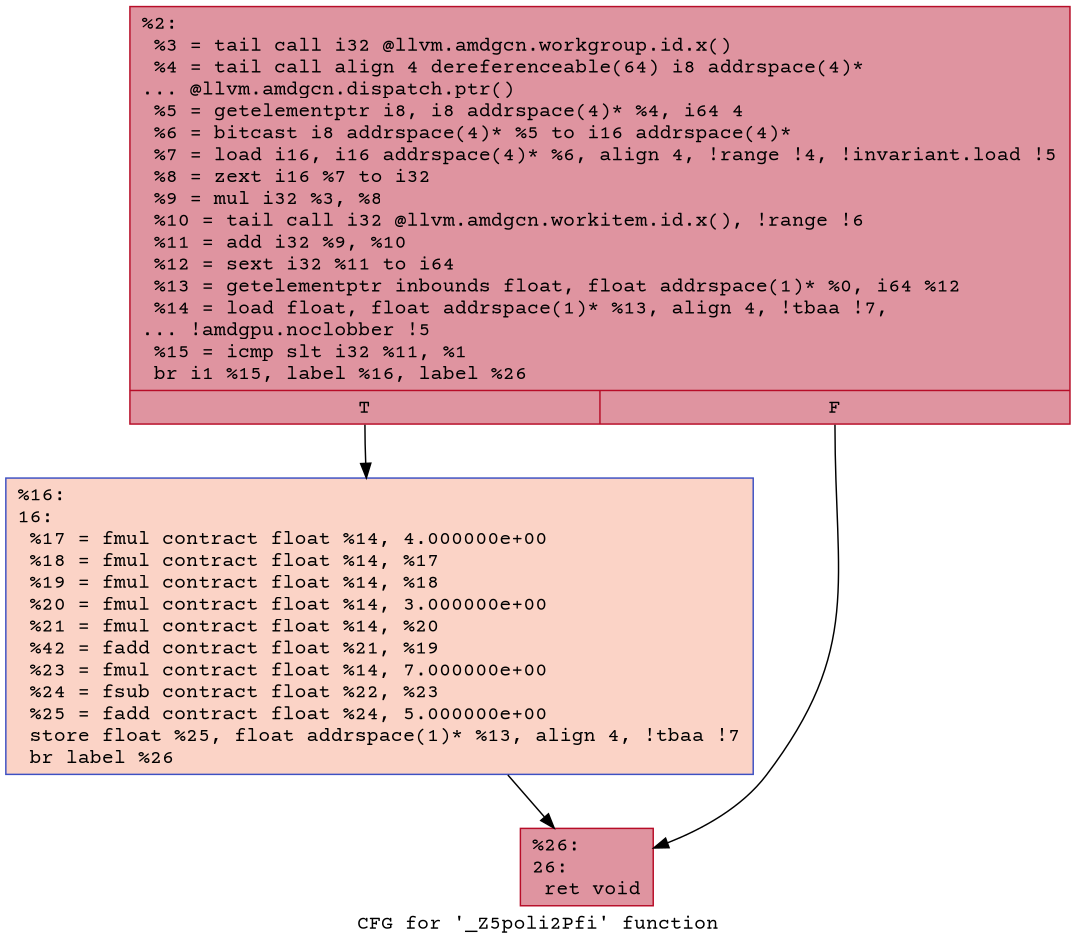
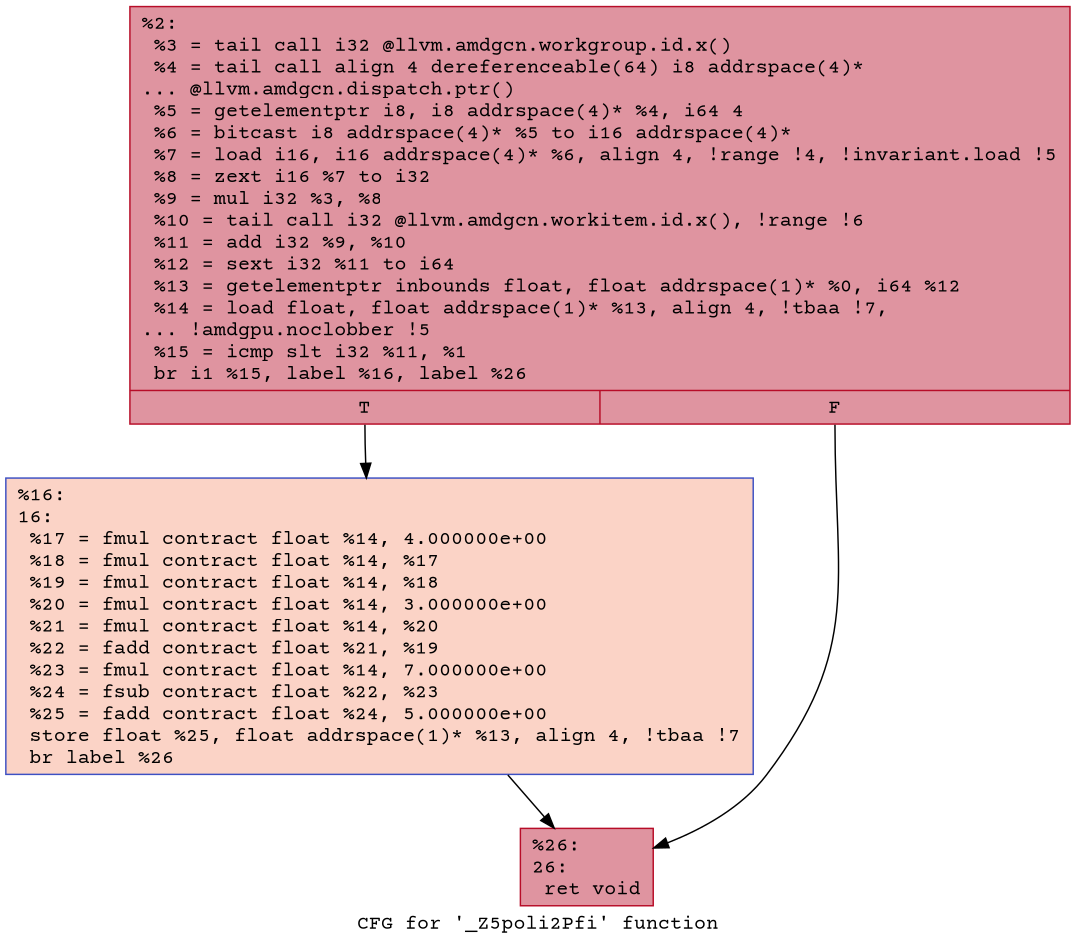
node "%16:": text "%42 = fadd contract float %21, %19" -> "%22 = fadd contract float %21, %19"
